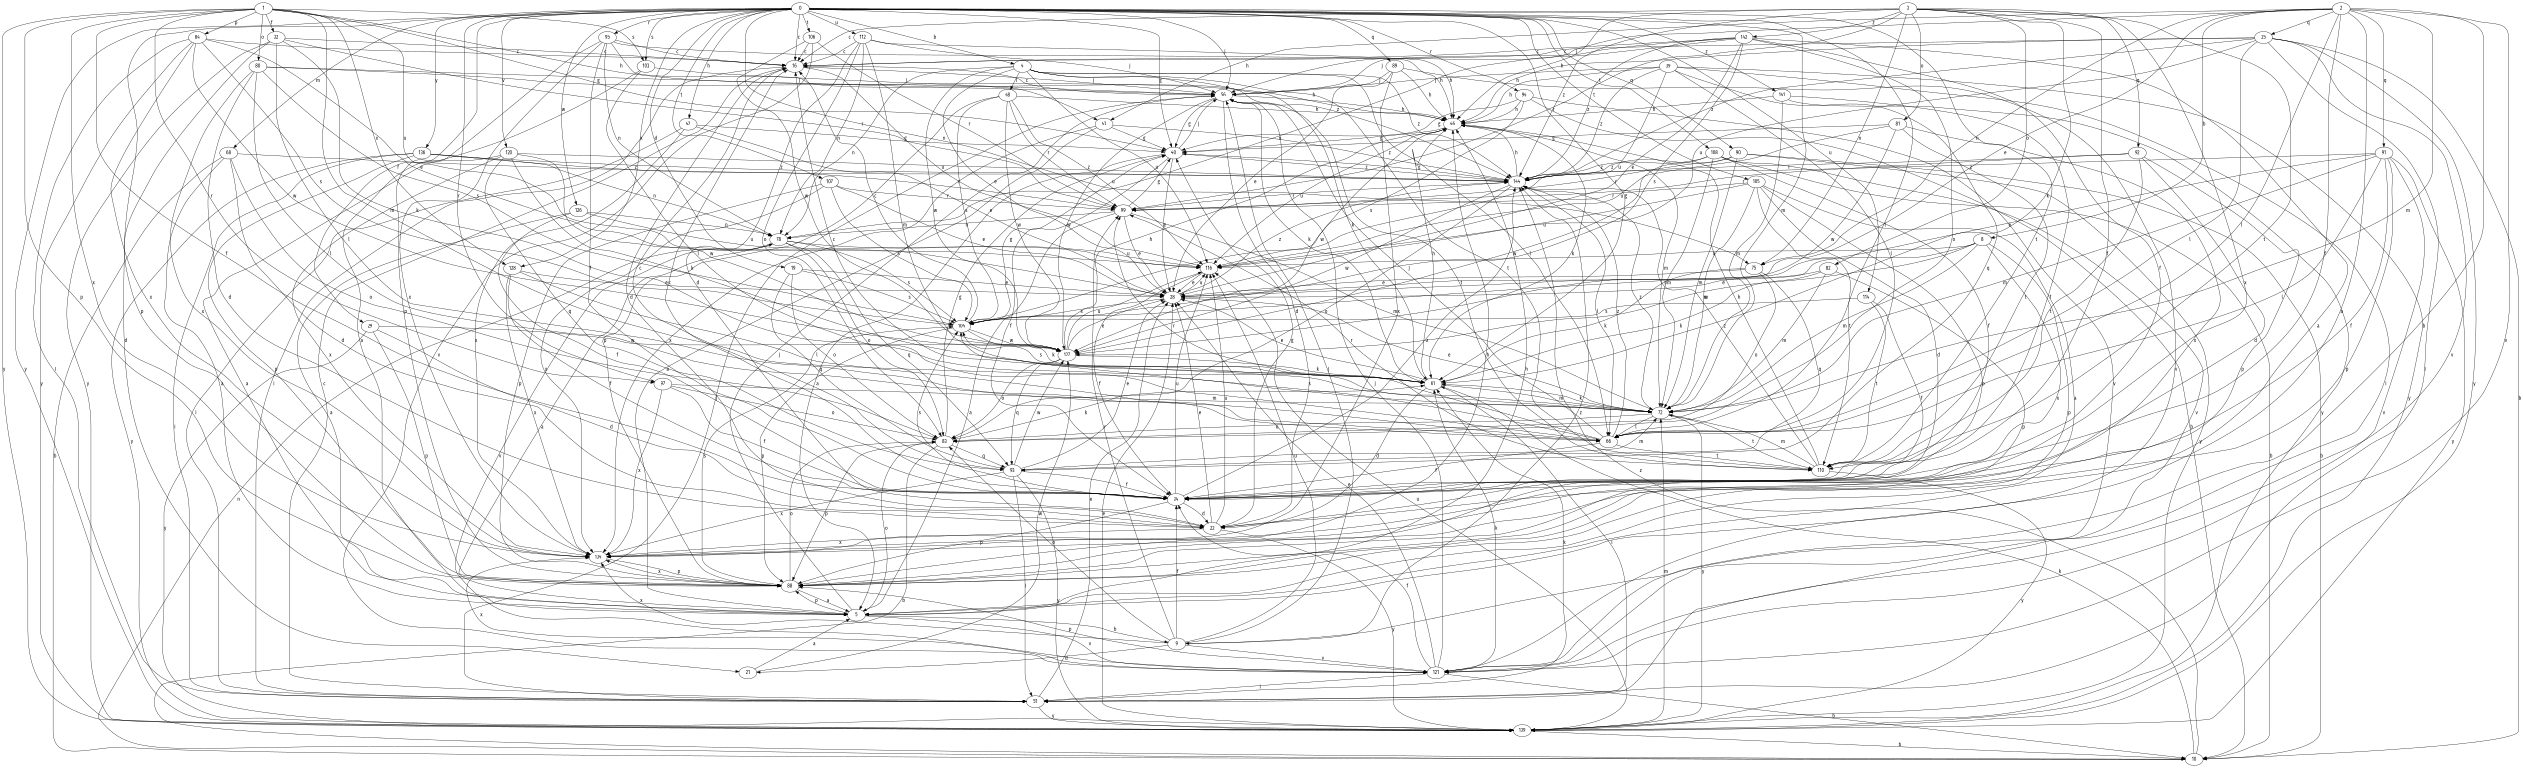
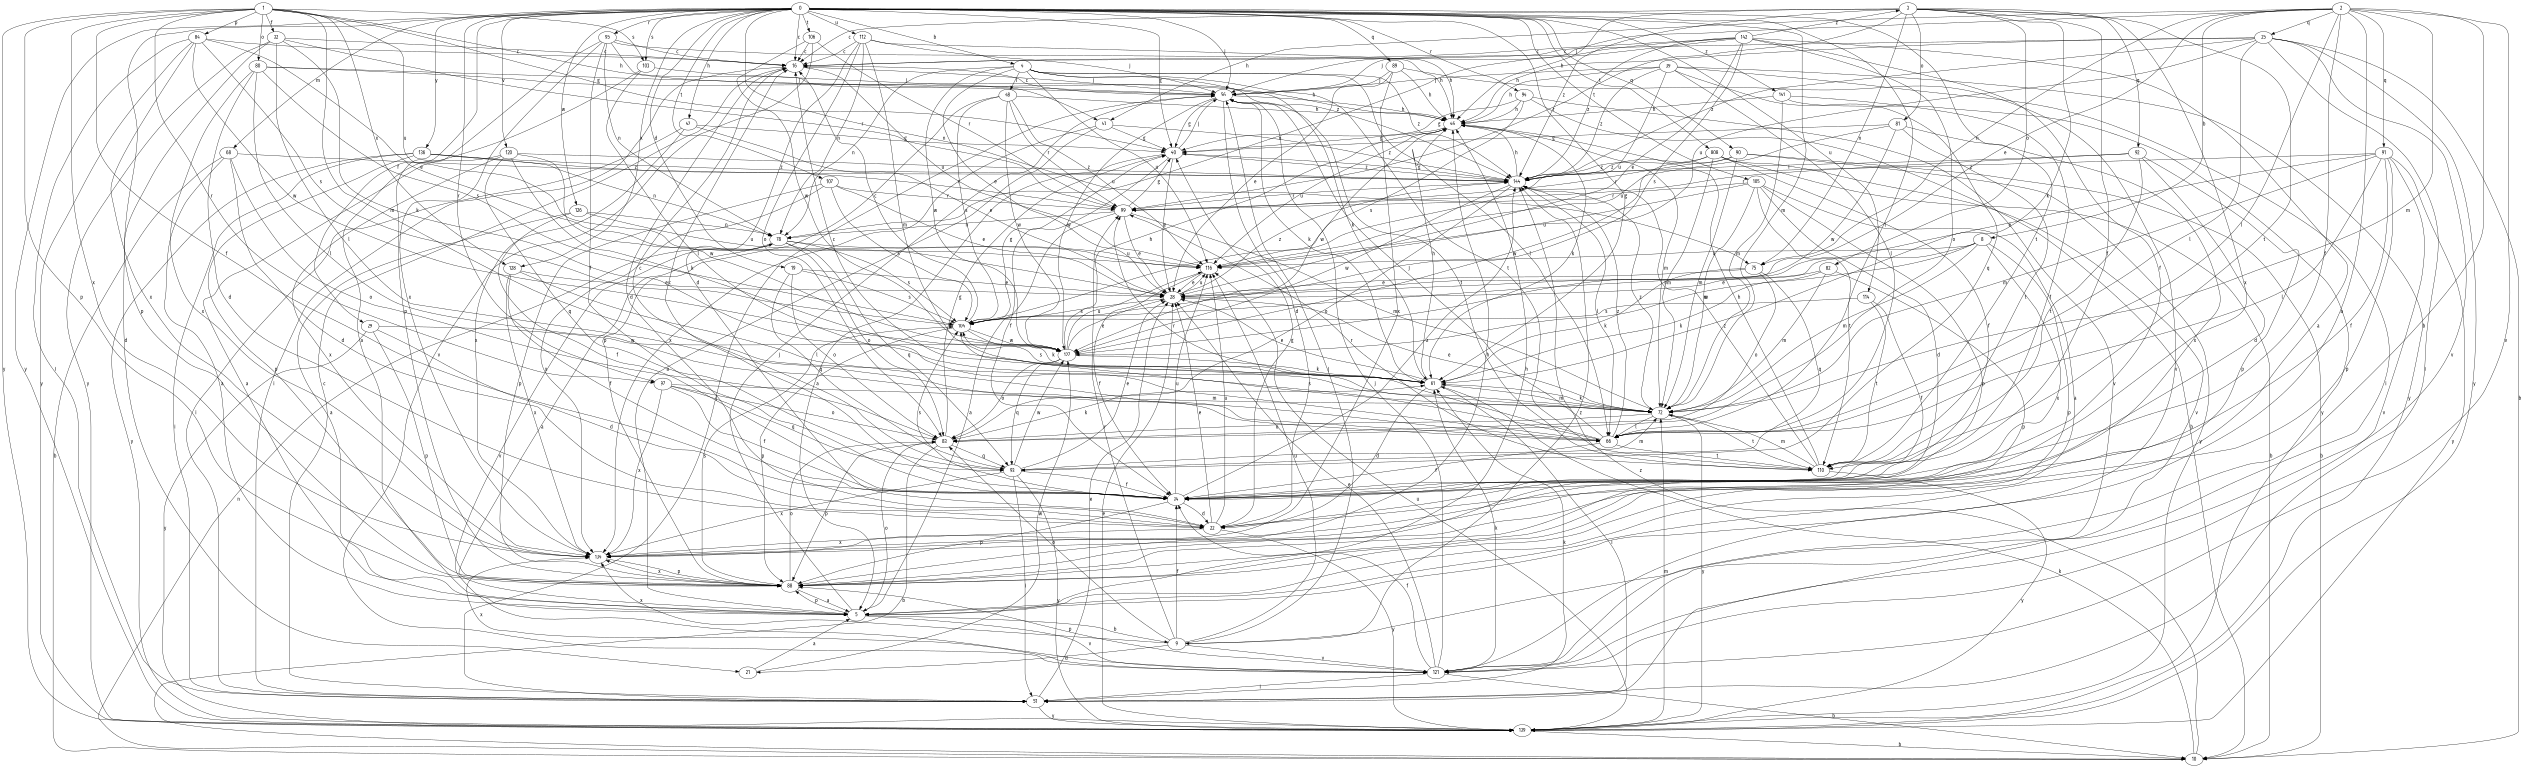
edge "3" -> "142": reversed
node "108": label "108" -> "808"
edge "97" -> "93": added, label "q"
